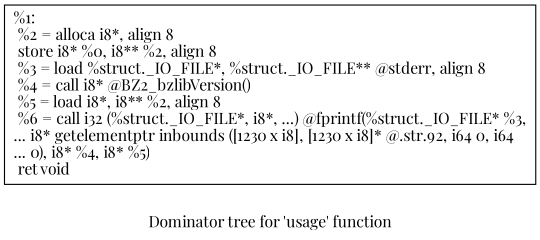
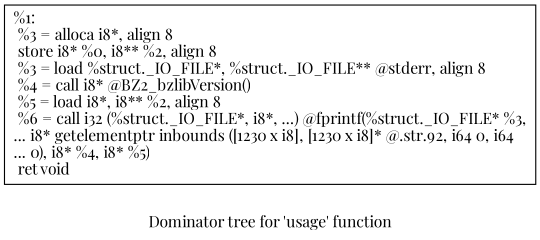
node "%1:": text "%2 = alloca i8*, align 8" -> "%3 = alloca i8*, align 8"
